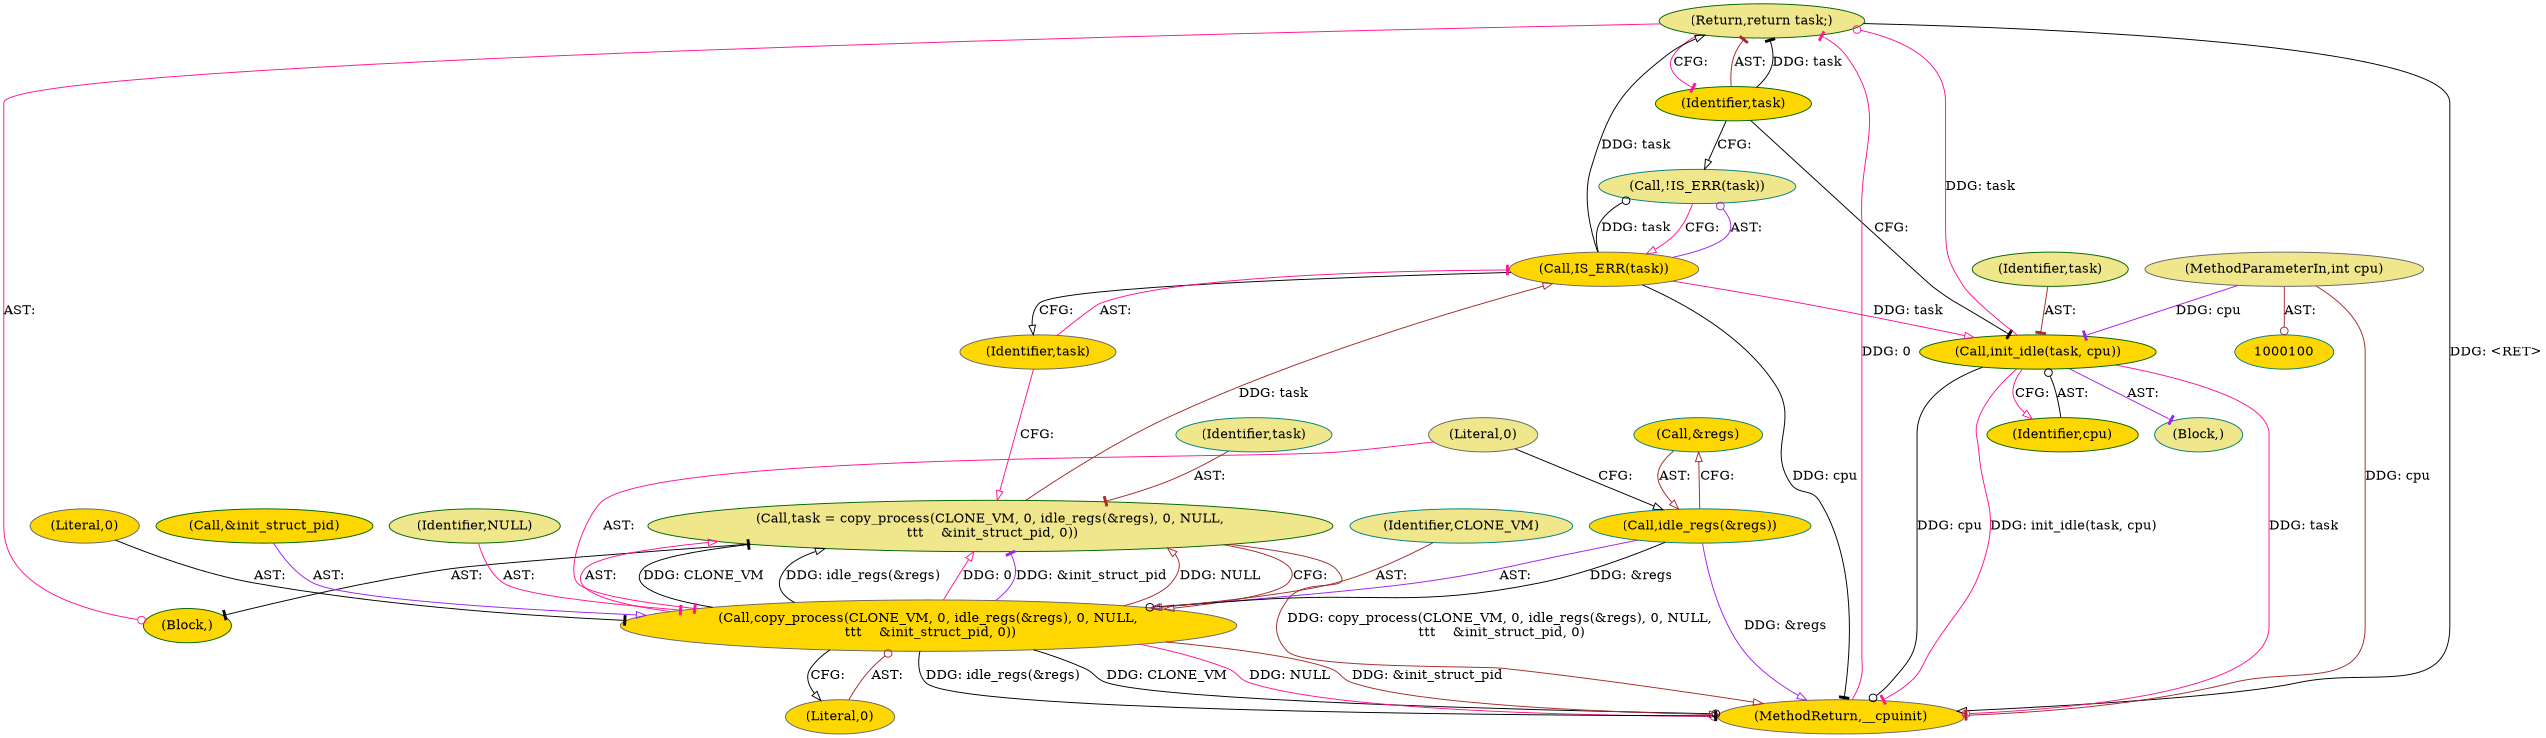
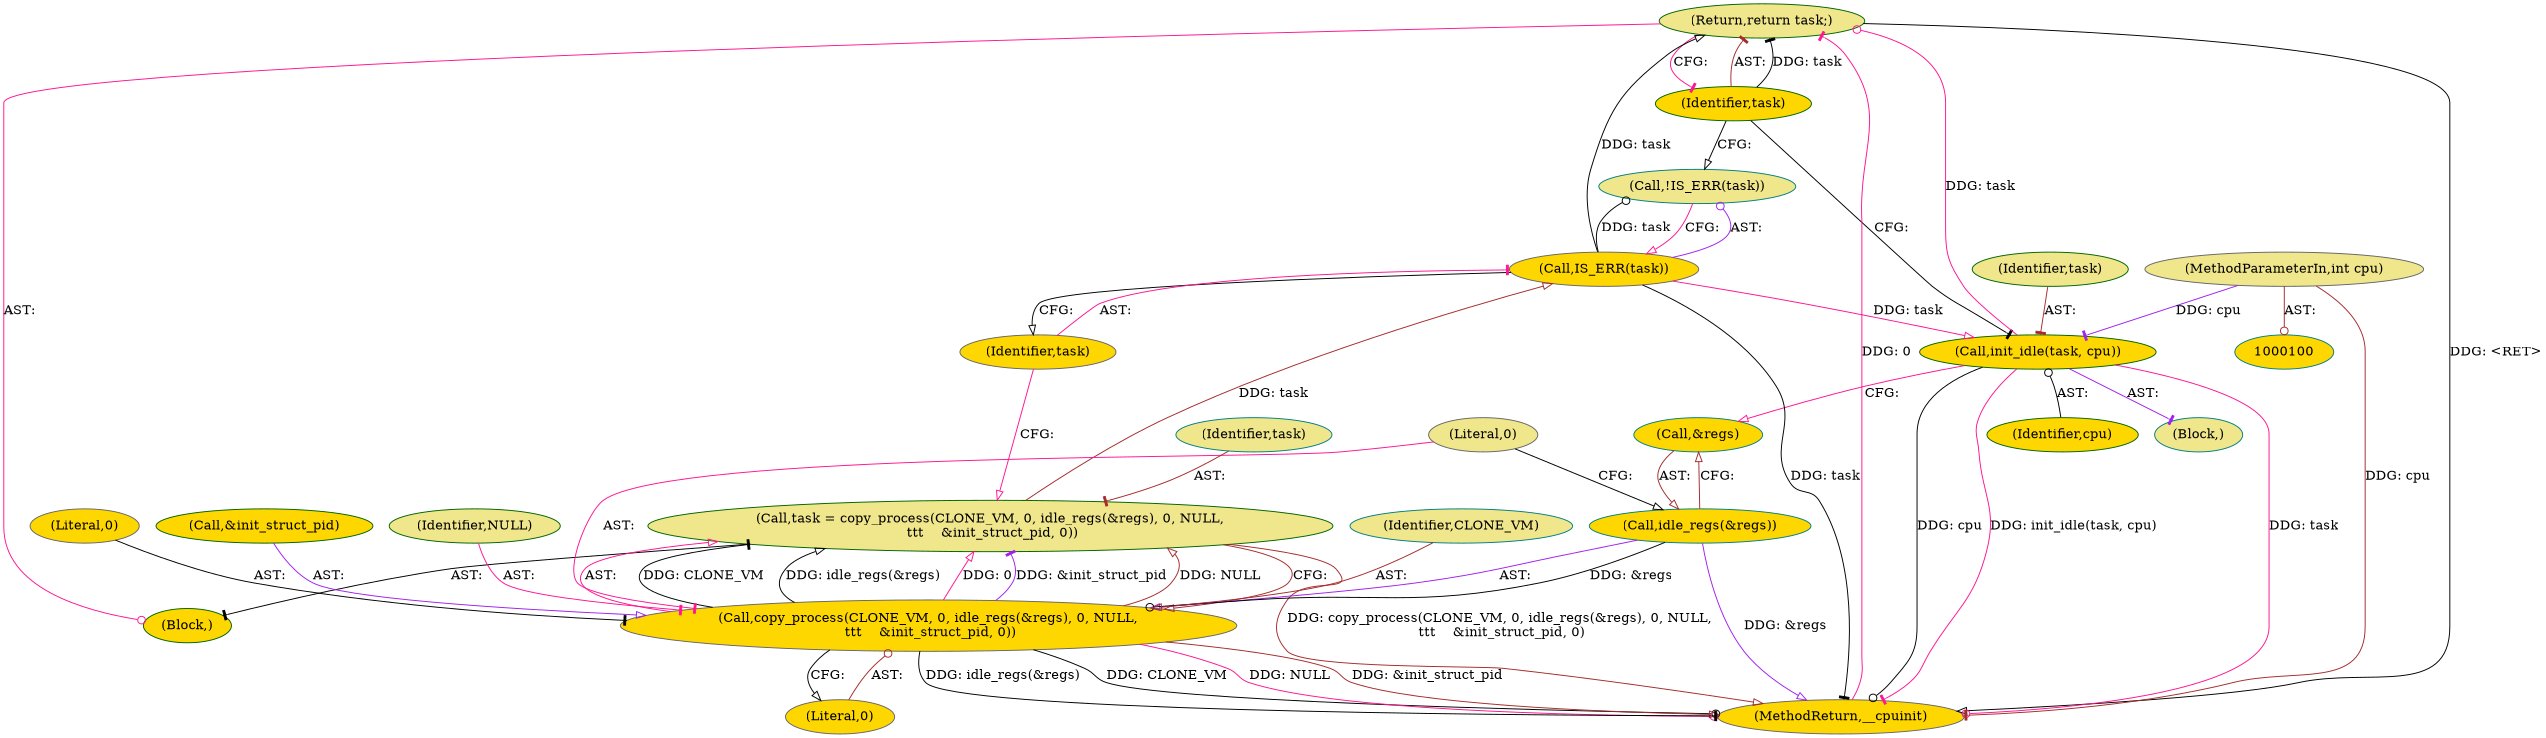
edge "(Call,init_idle(task, cpu))" -> "(Identifier,cpu)": now "(Call,init_idle(task, cpu))" -> "(Call,&regs)"
edge "(Call,IS_ERR(task))" -> "(MethodReturn,__cpuinit)": label "DDG: cpu" -> "DDG: task"
